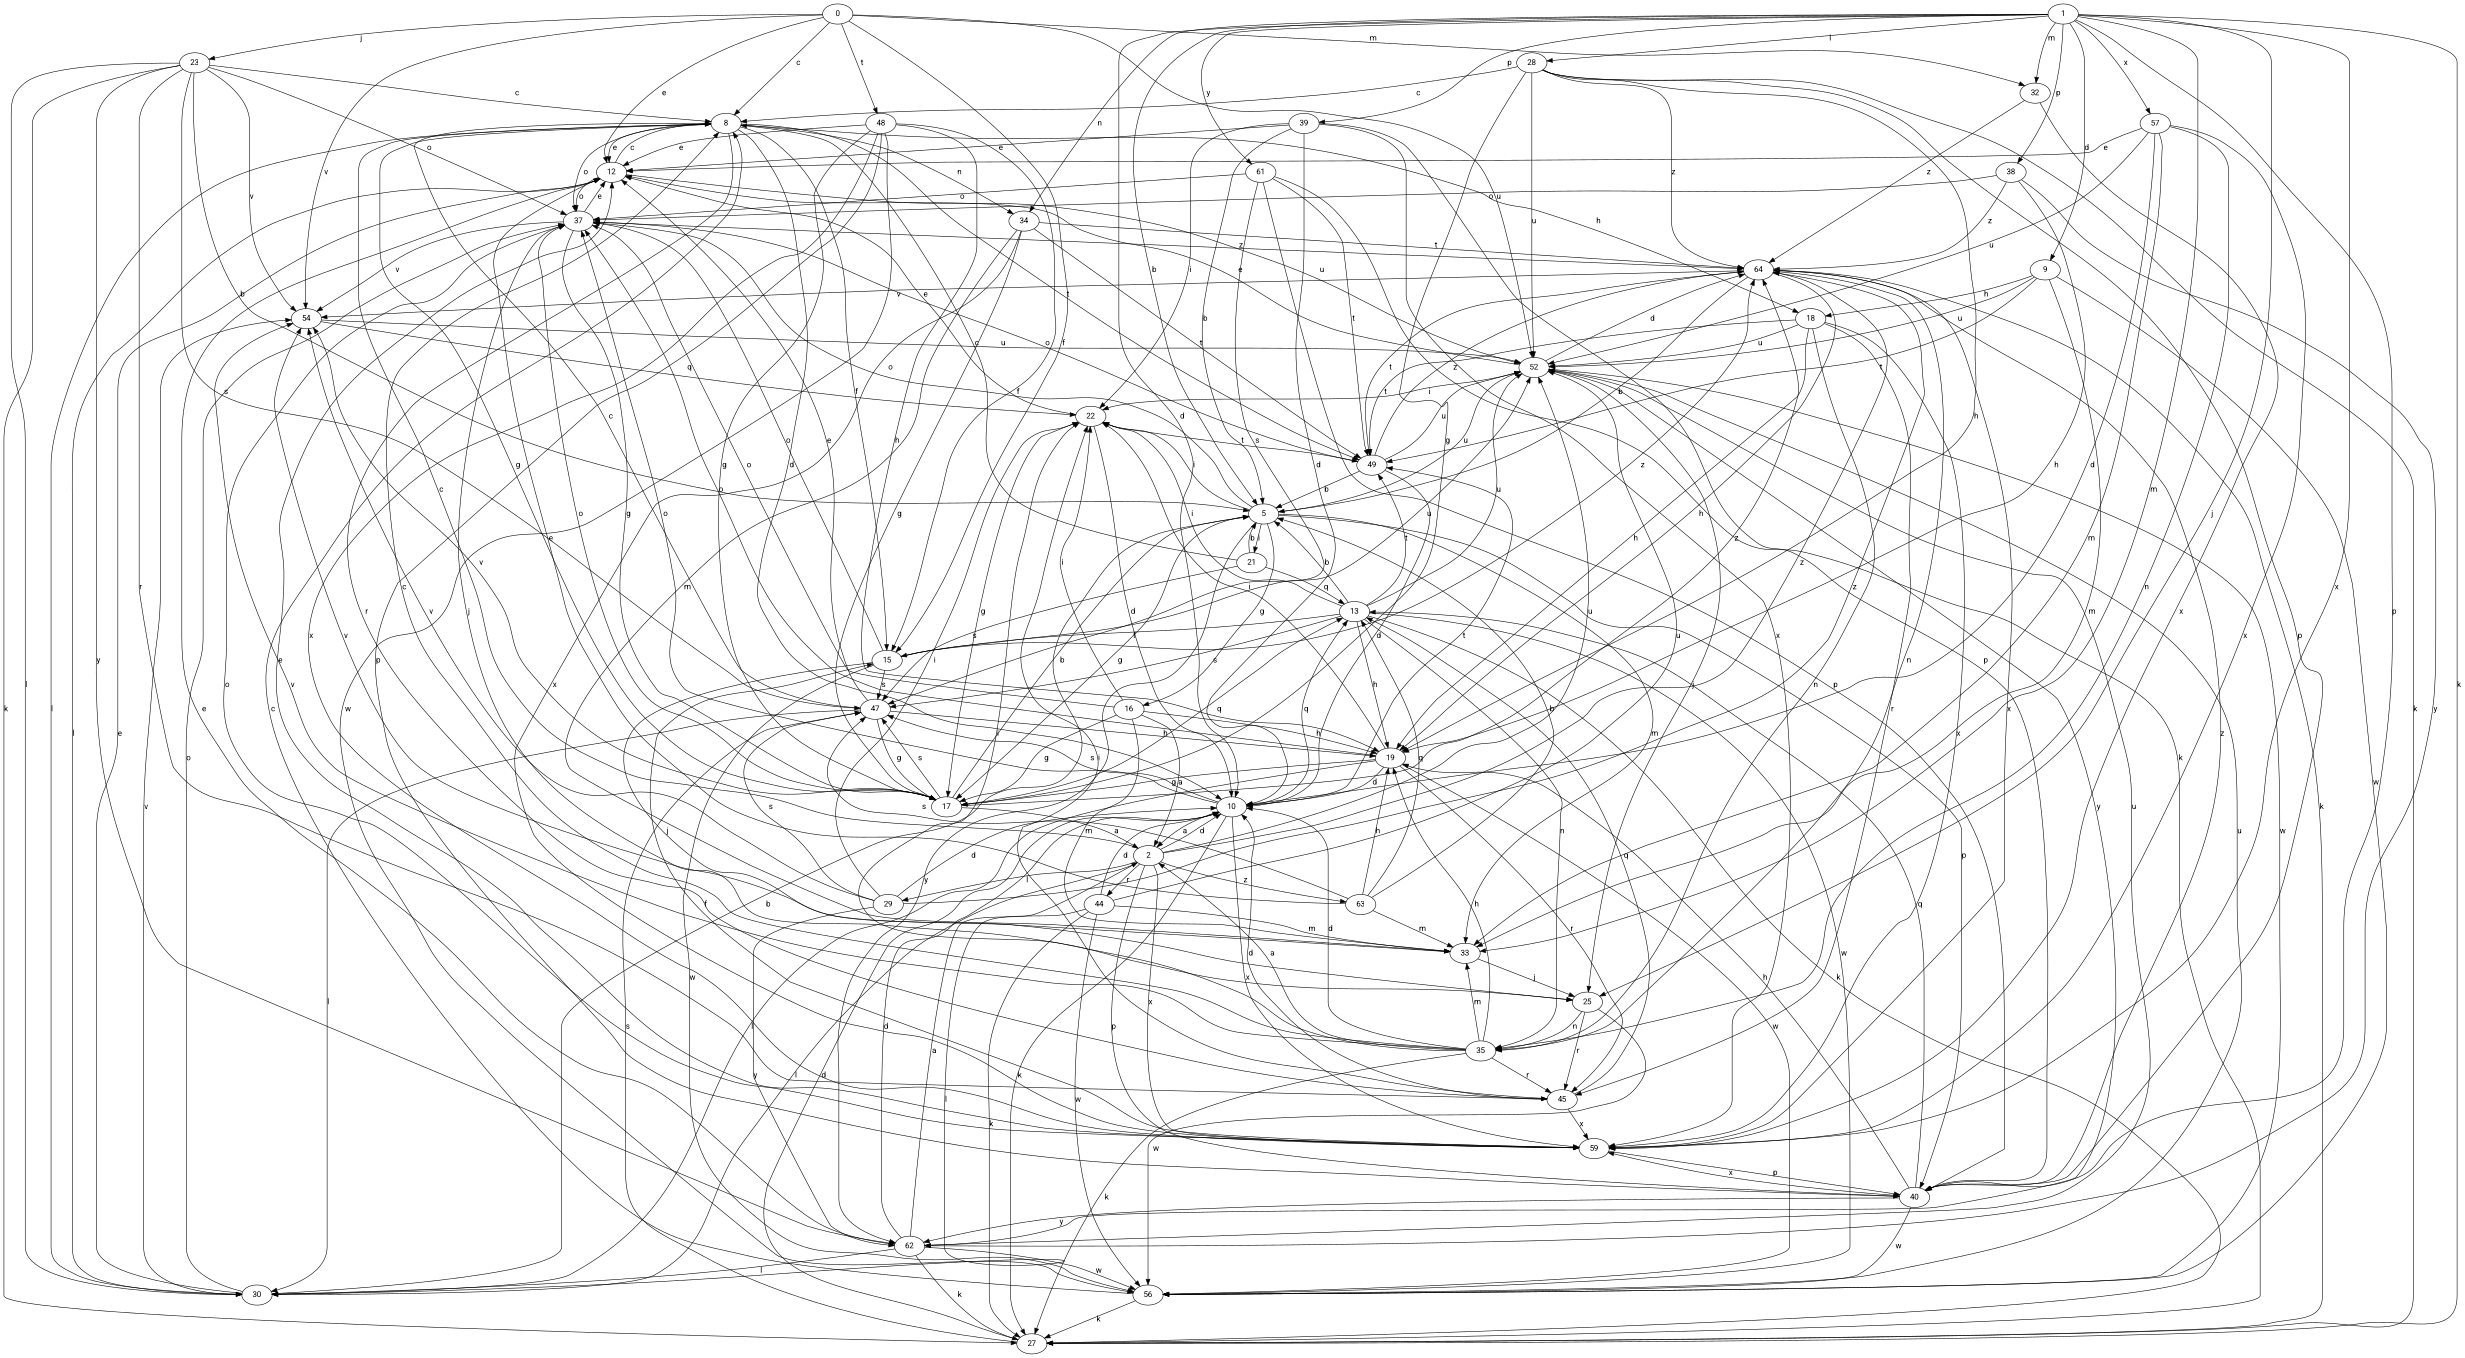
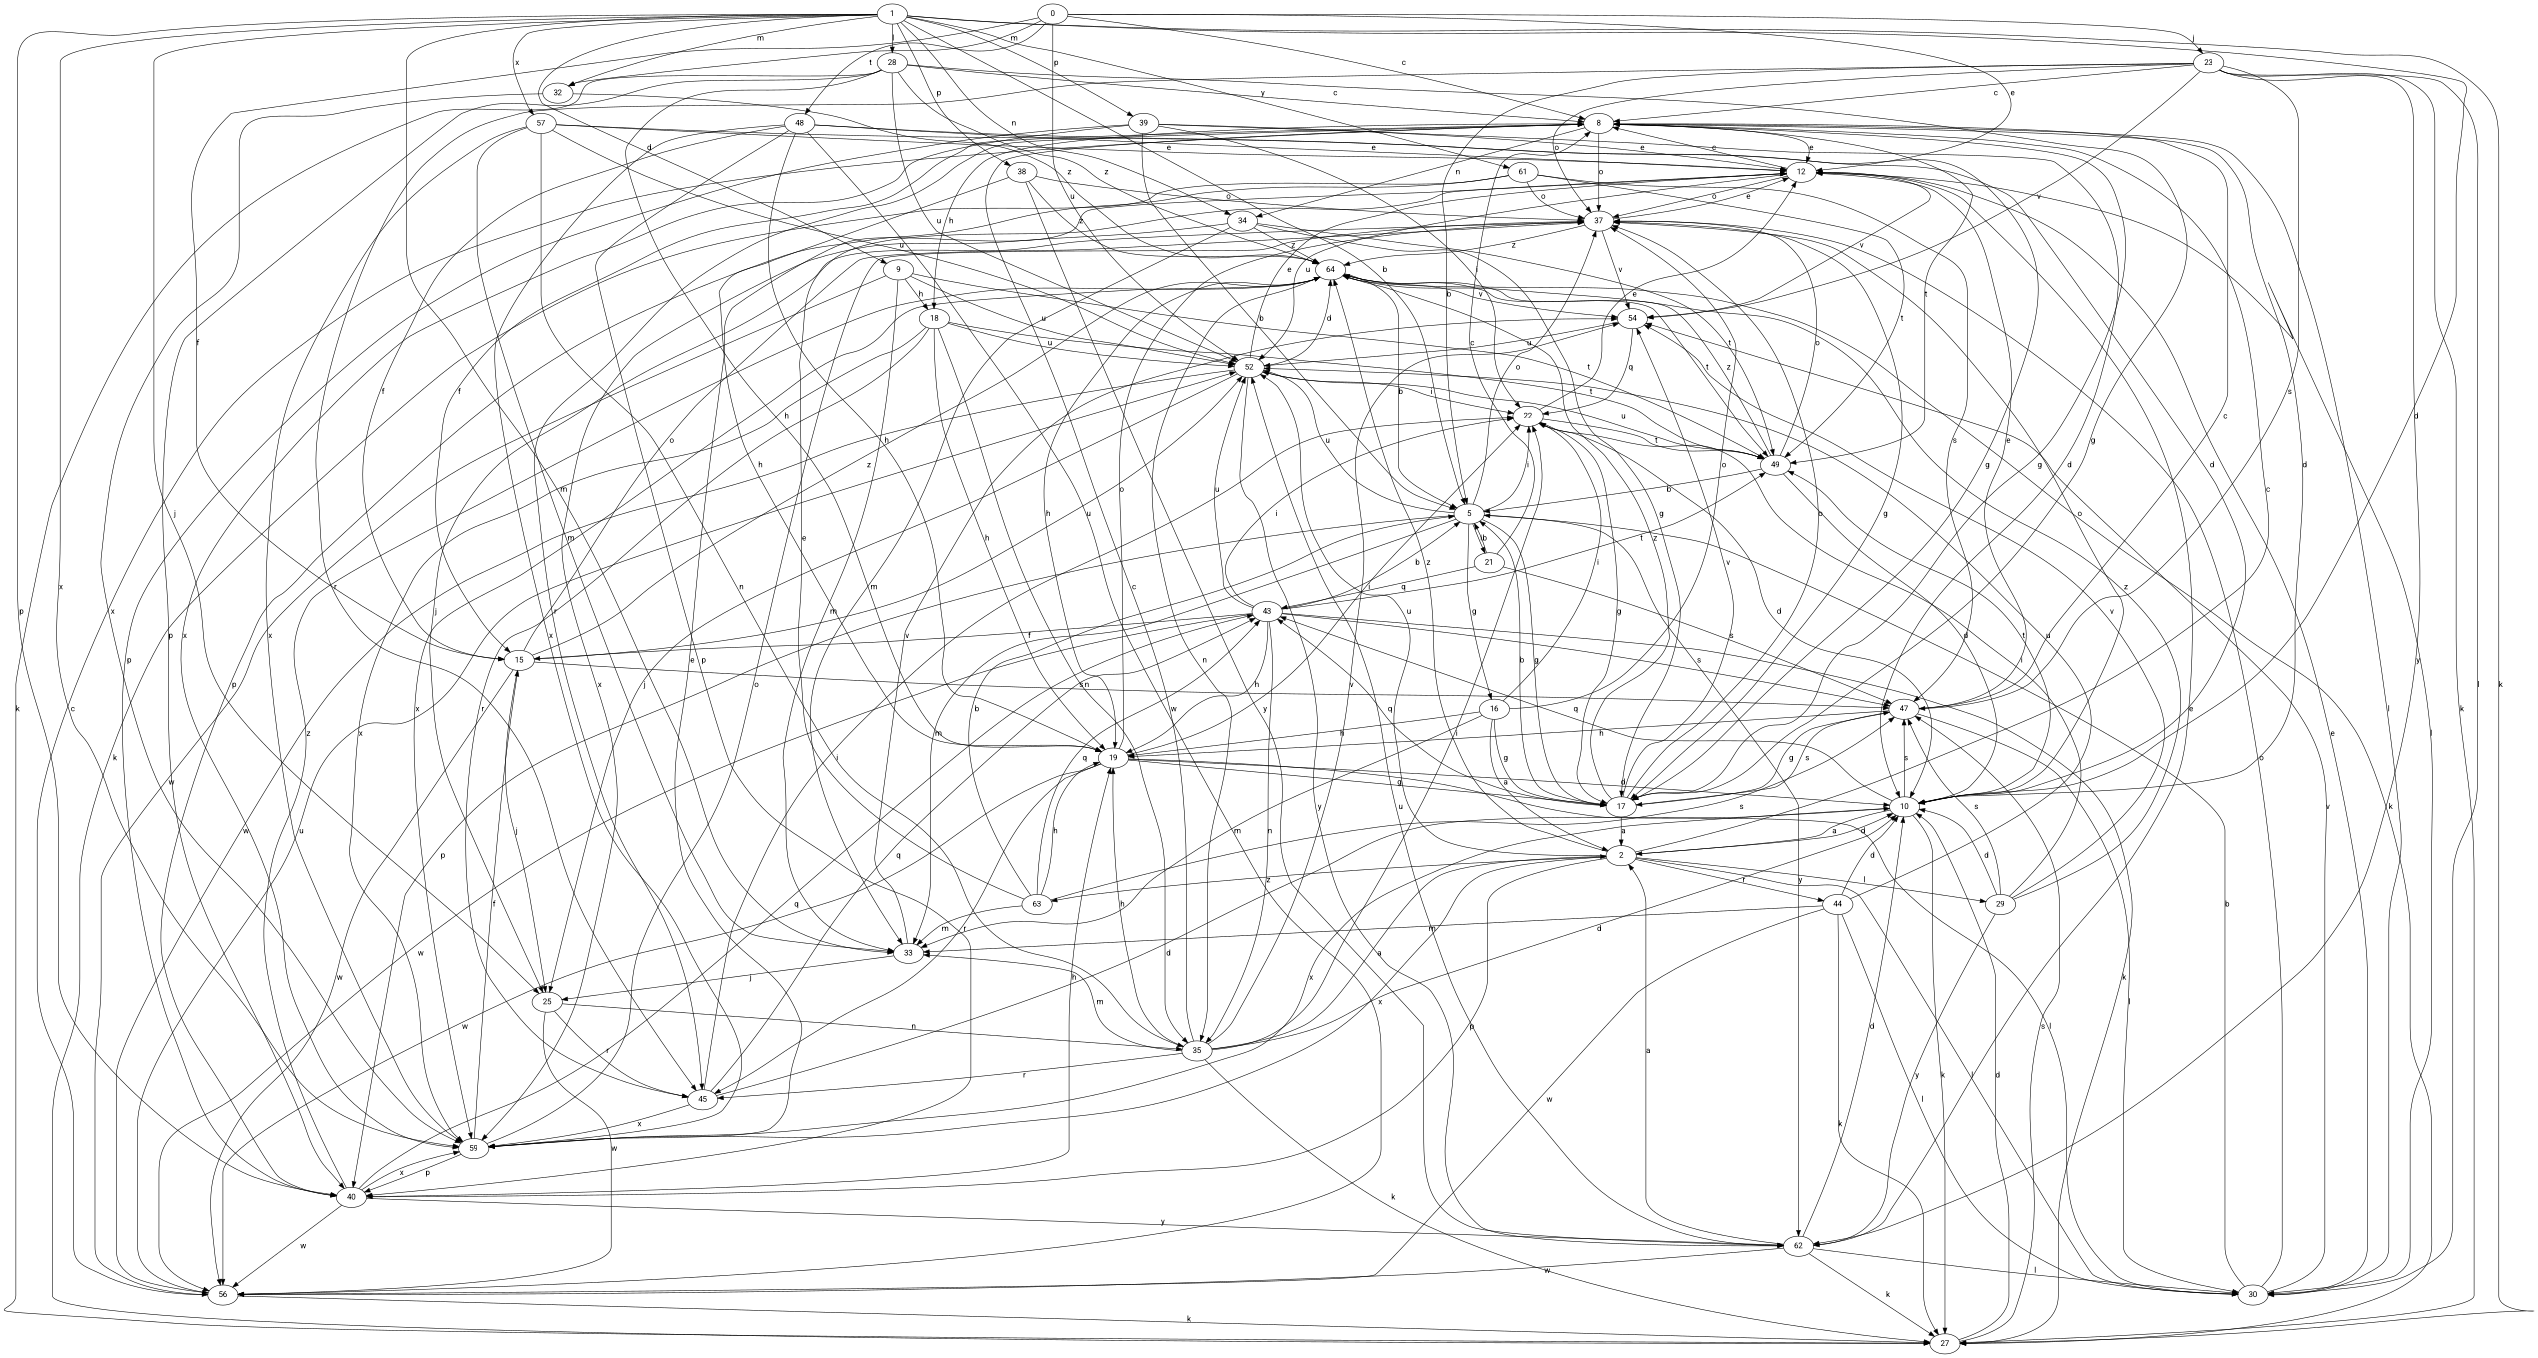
edge "0" -> "54": now "12" -> "54"
edge "34" -> "64": label "t" -> "z"
node "13": label "13" -> "43"
